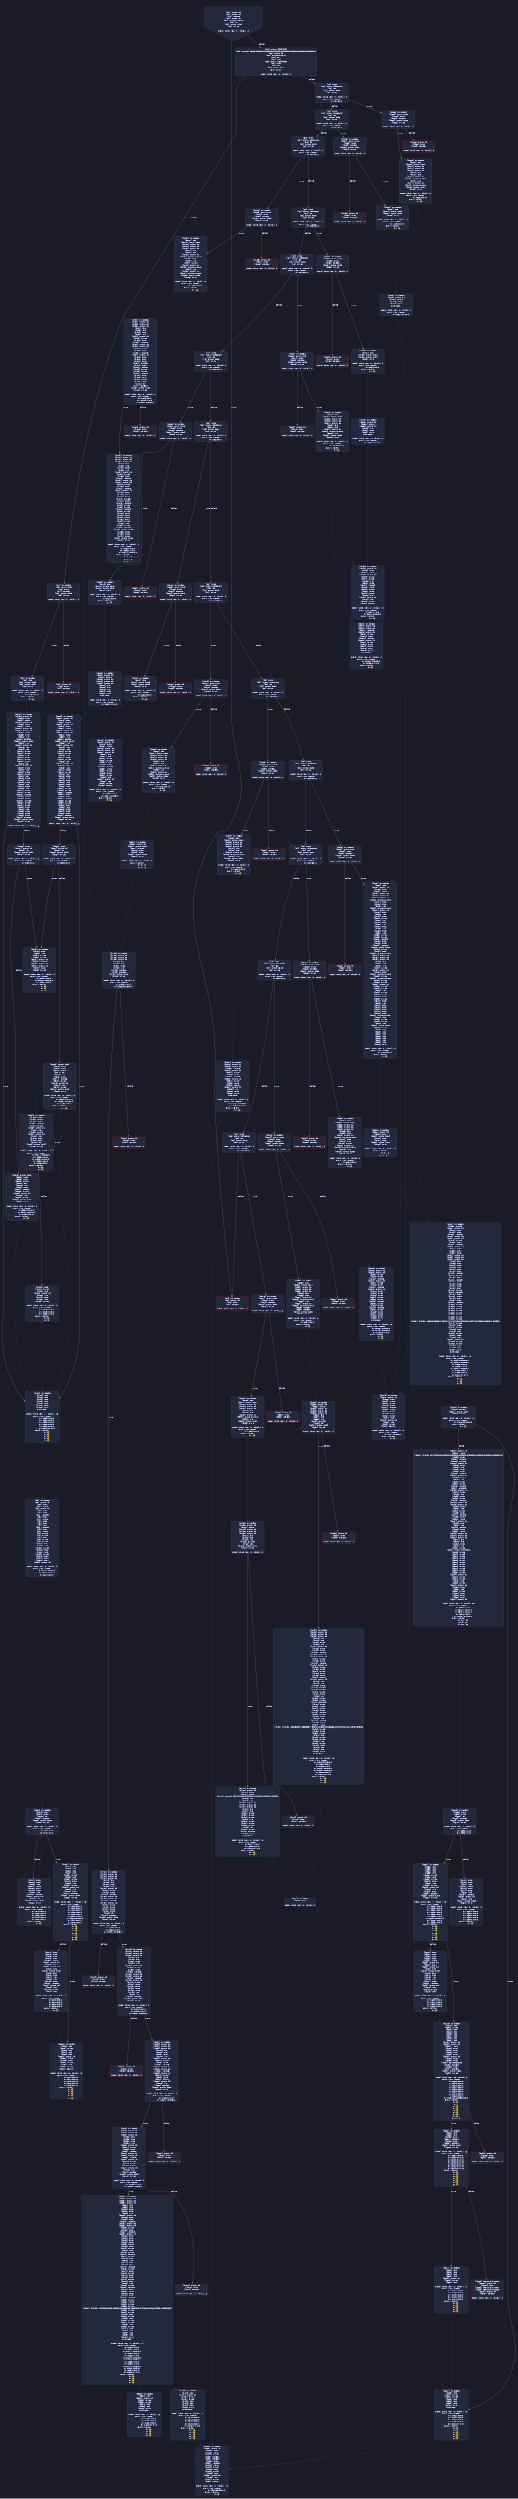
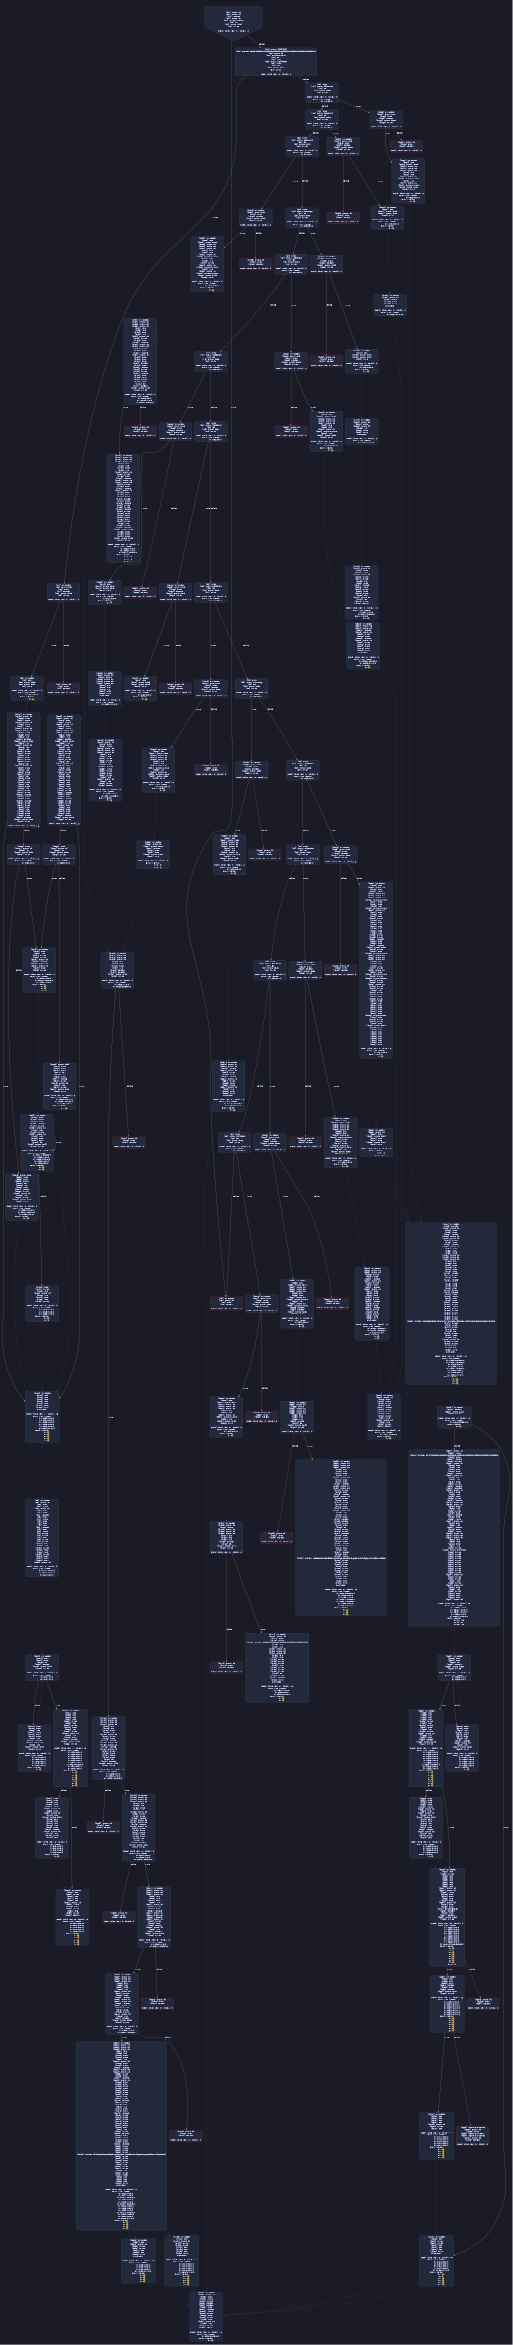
node "[0374] JUMPDEST [0375] STOP Stack size req: 0, sizeΔ: 0": removed
